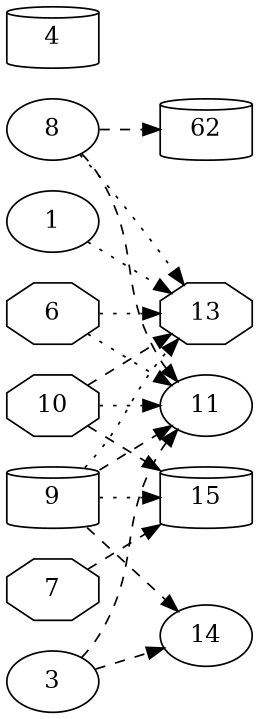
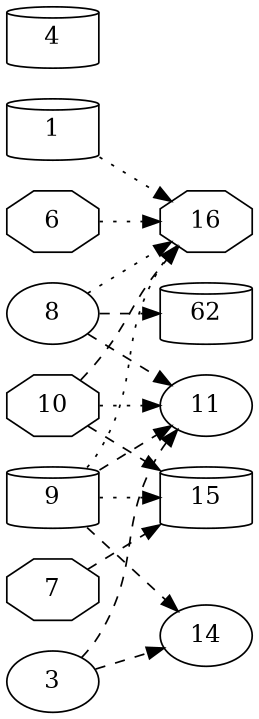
node "1": shape ellipse -> cylinder
node "13": label "13" -> "16"
edge "6" -> "11": removed
